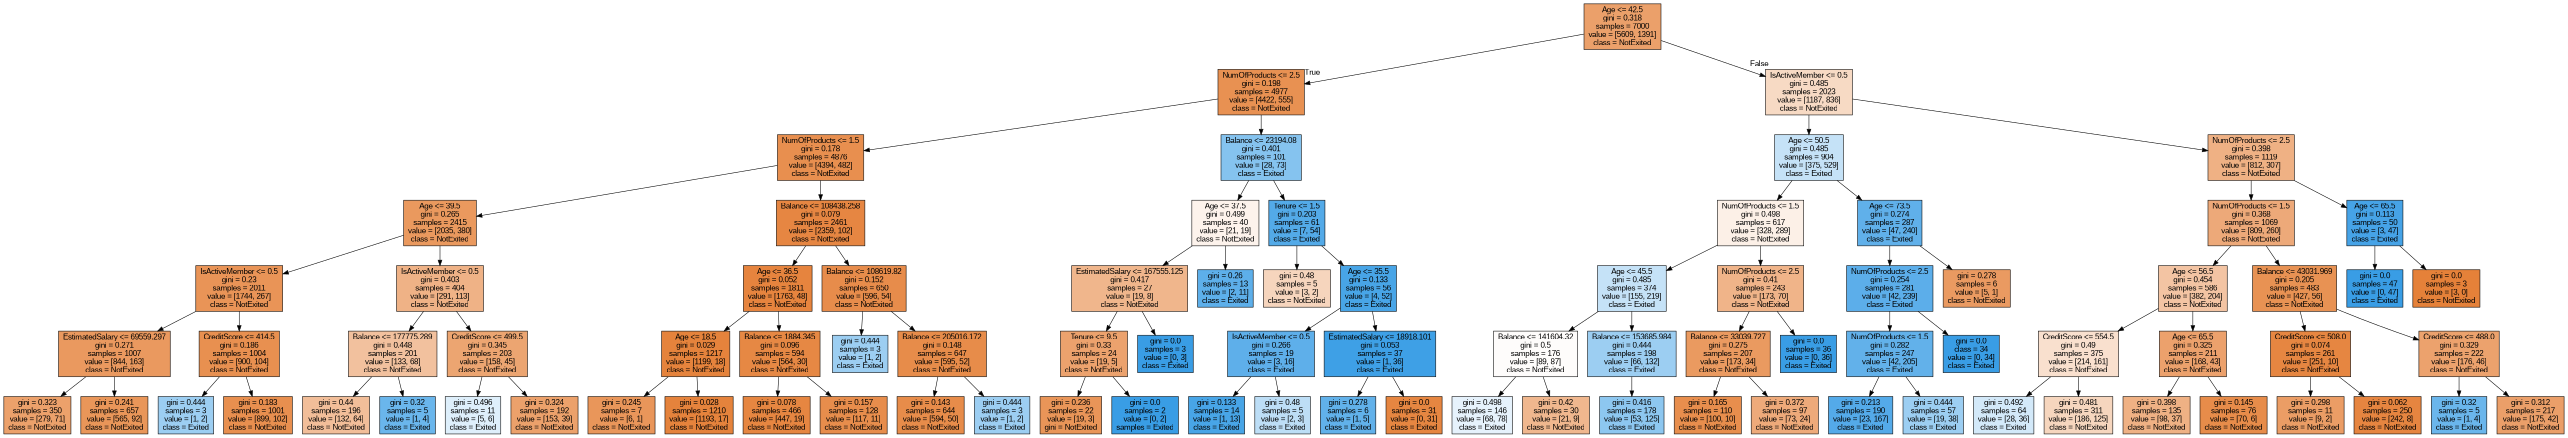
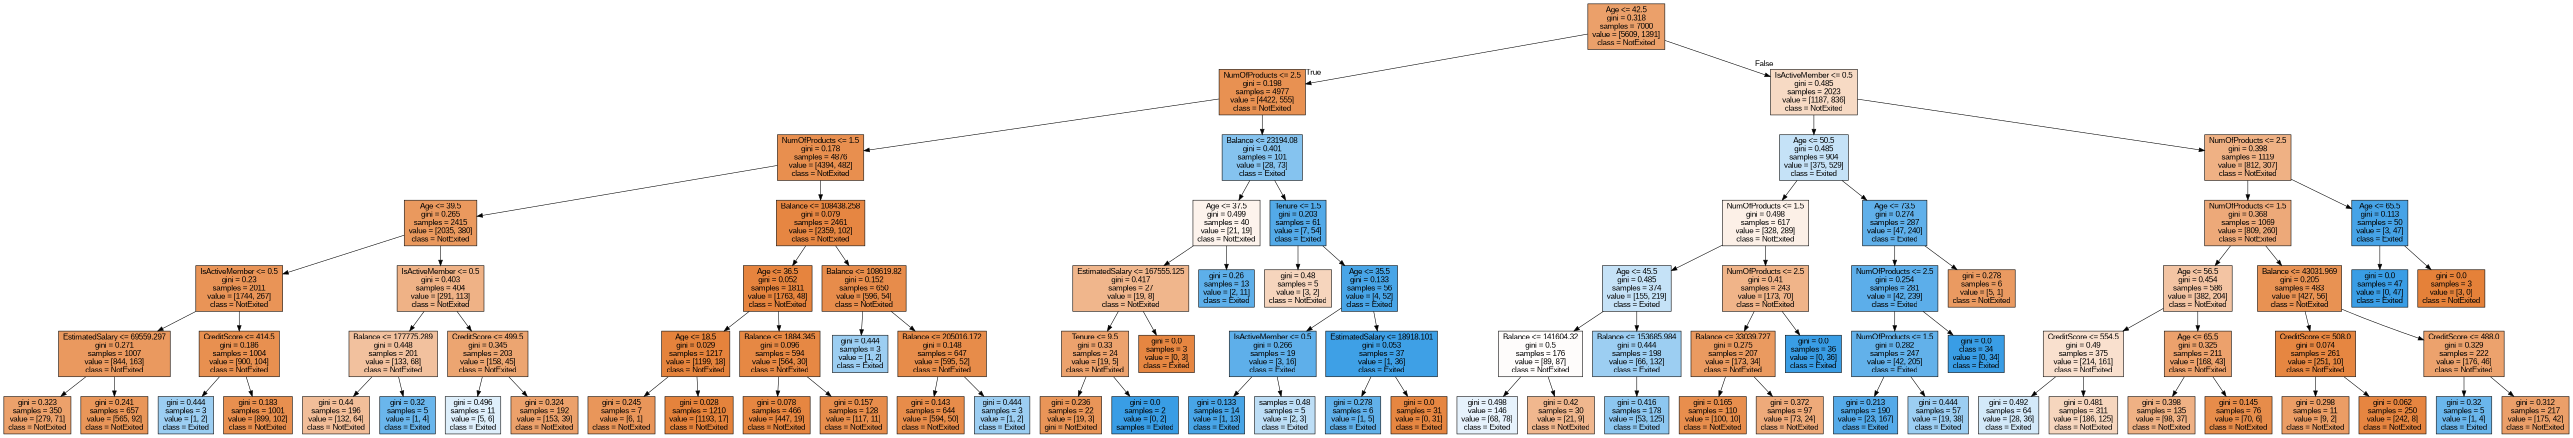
node "gini = 0.0 samples = 3 value = [0, 3] class = Exited": fillcolor #399de5 -> #e68641
node "gini = 0.48 samples = 5 value = [2, 3] class = Exited": label "gini = 0.48 samples = 5 value = [2, 3] class = Exited" -> "samples = 0.48 samples = 5 value = [2, 3] class = Exited"
node "gini = 0.498 samples = 146 value = [68, 78] class = Exited": label "gini = 0.498 samples = 146 value = [68, 78] class = Exited" -> "gini = 0.498 value = 146 value = [68, 78] class = Exited"
